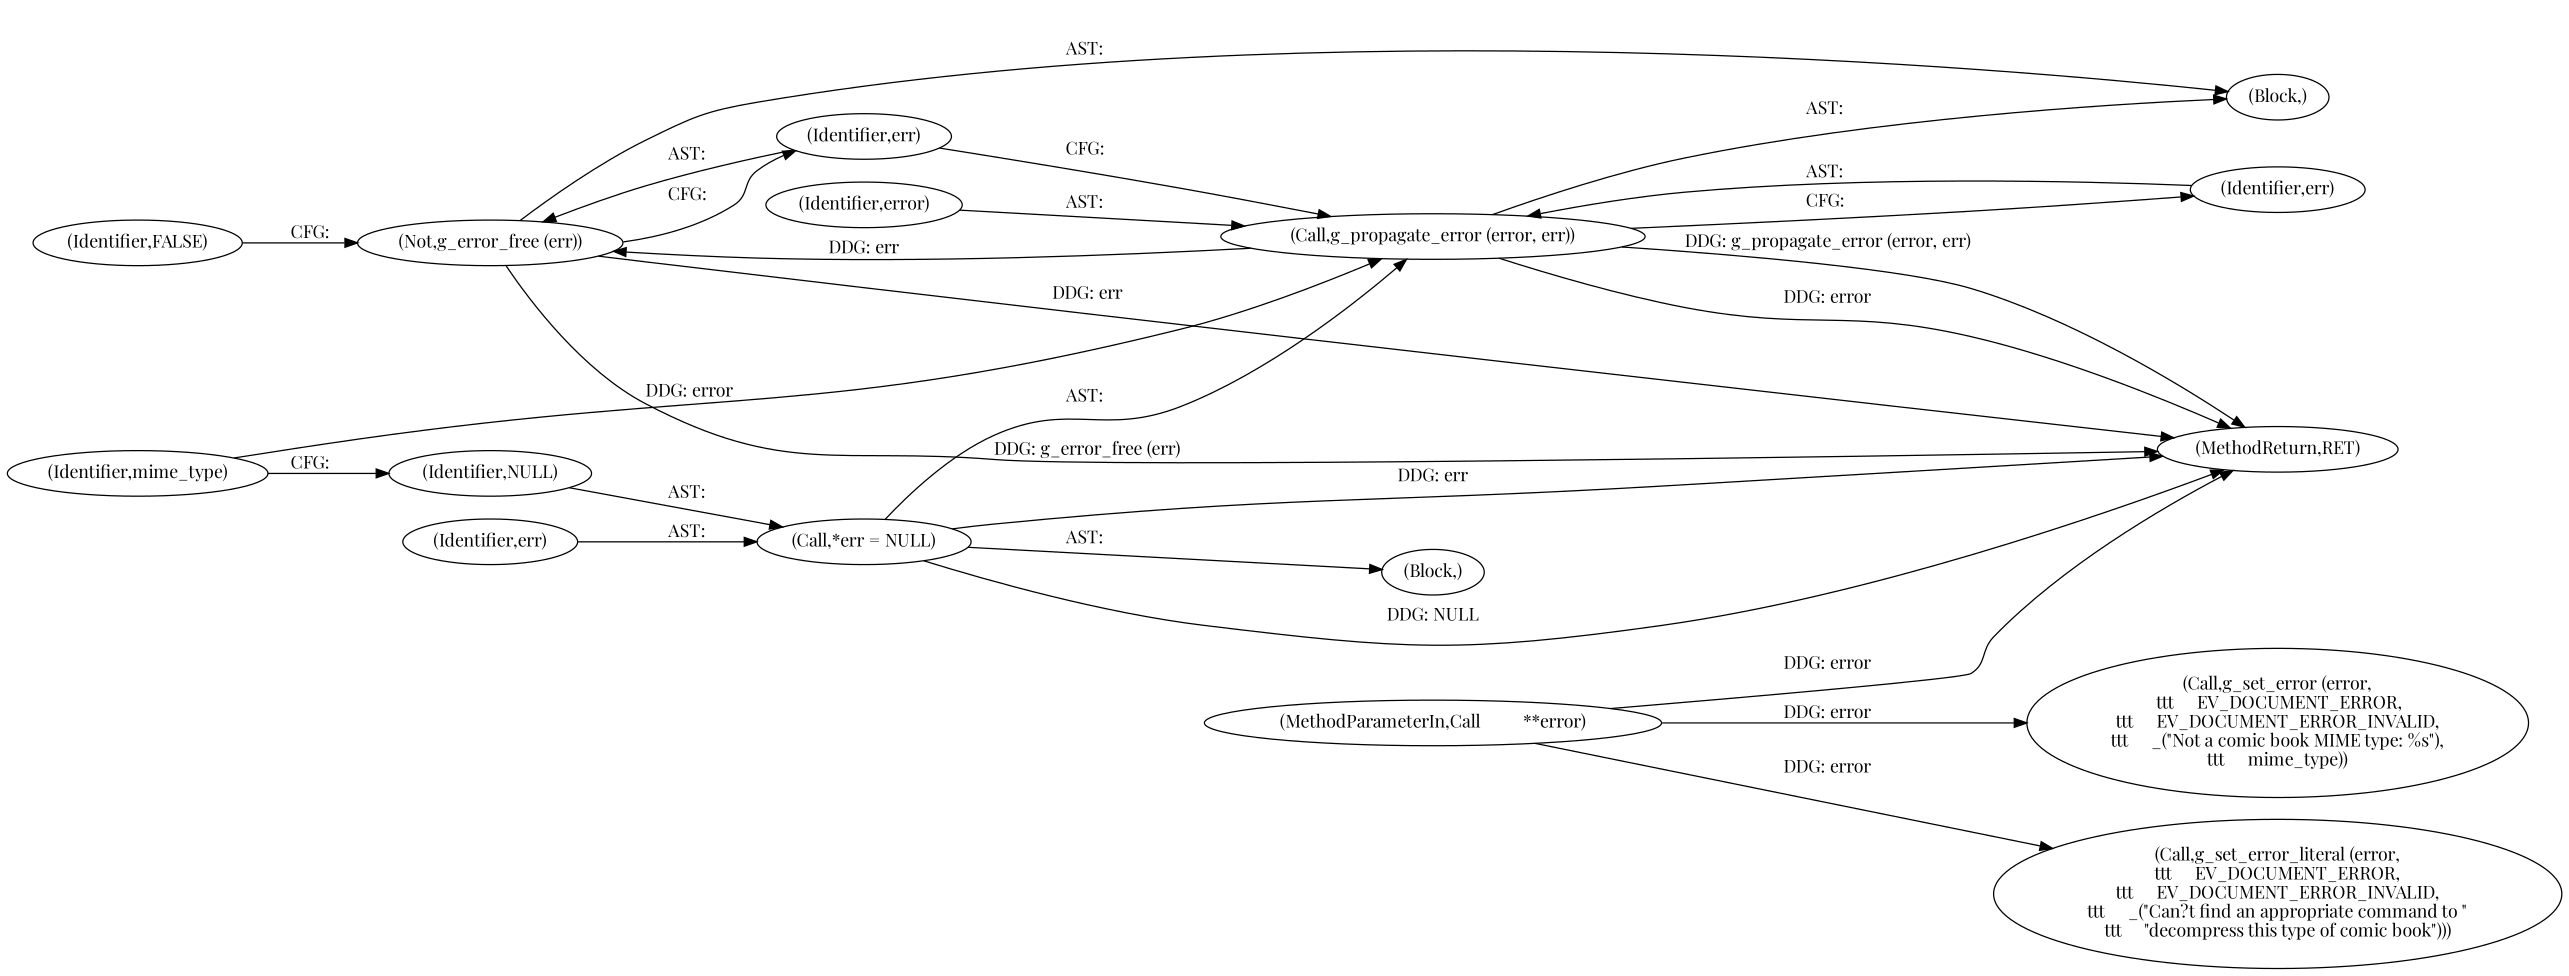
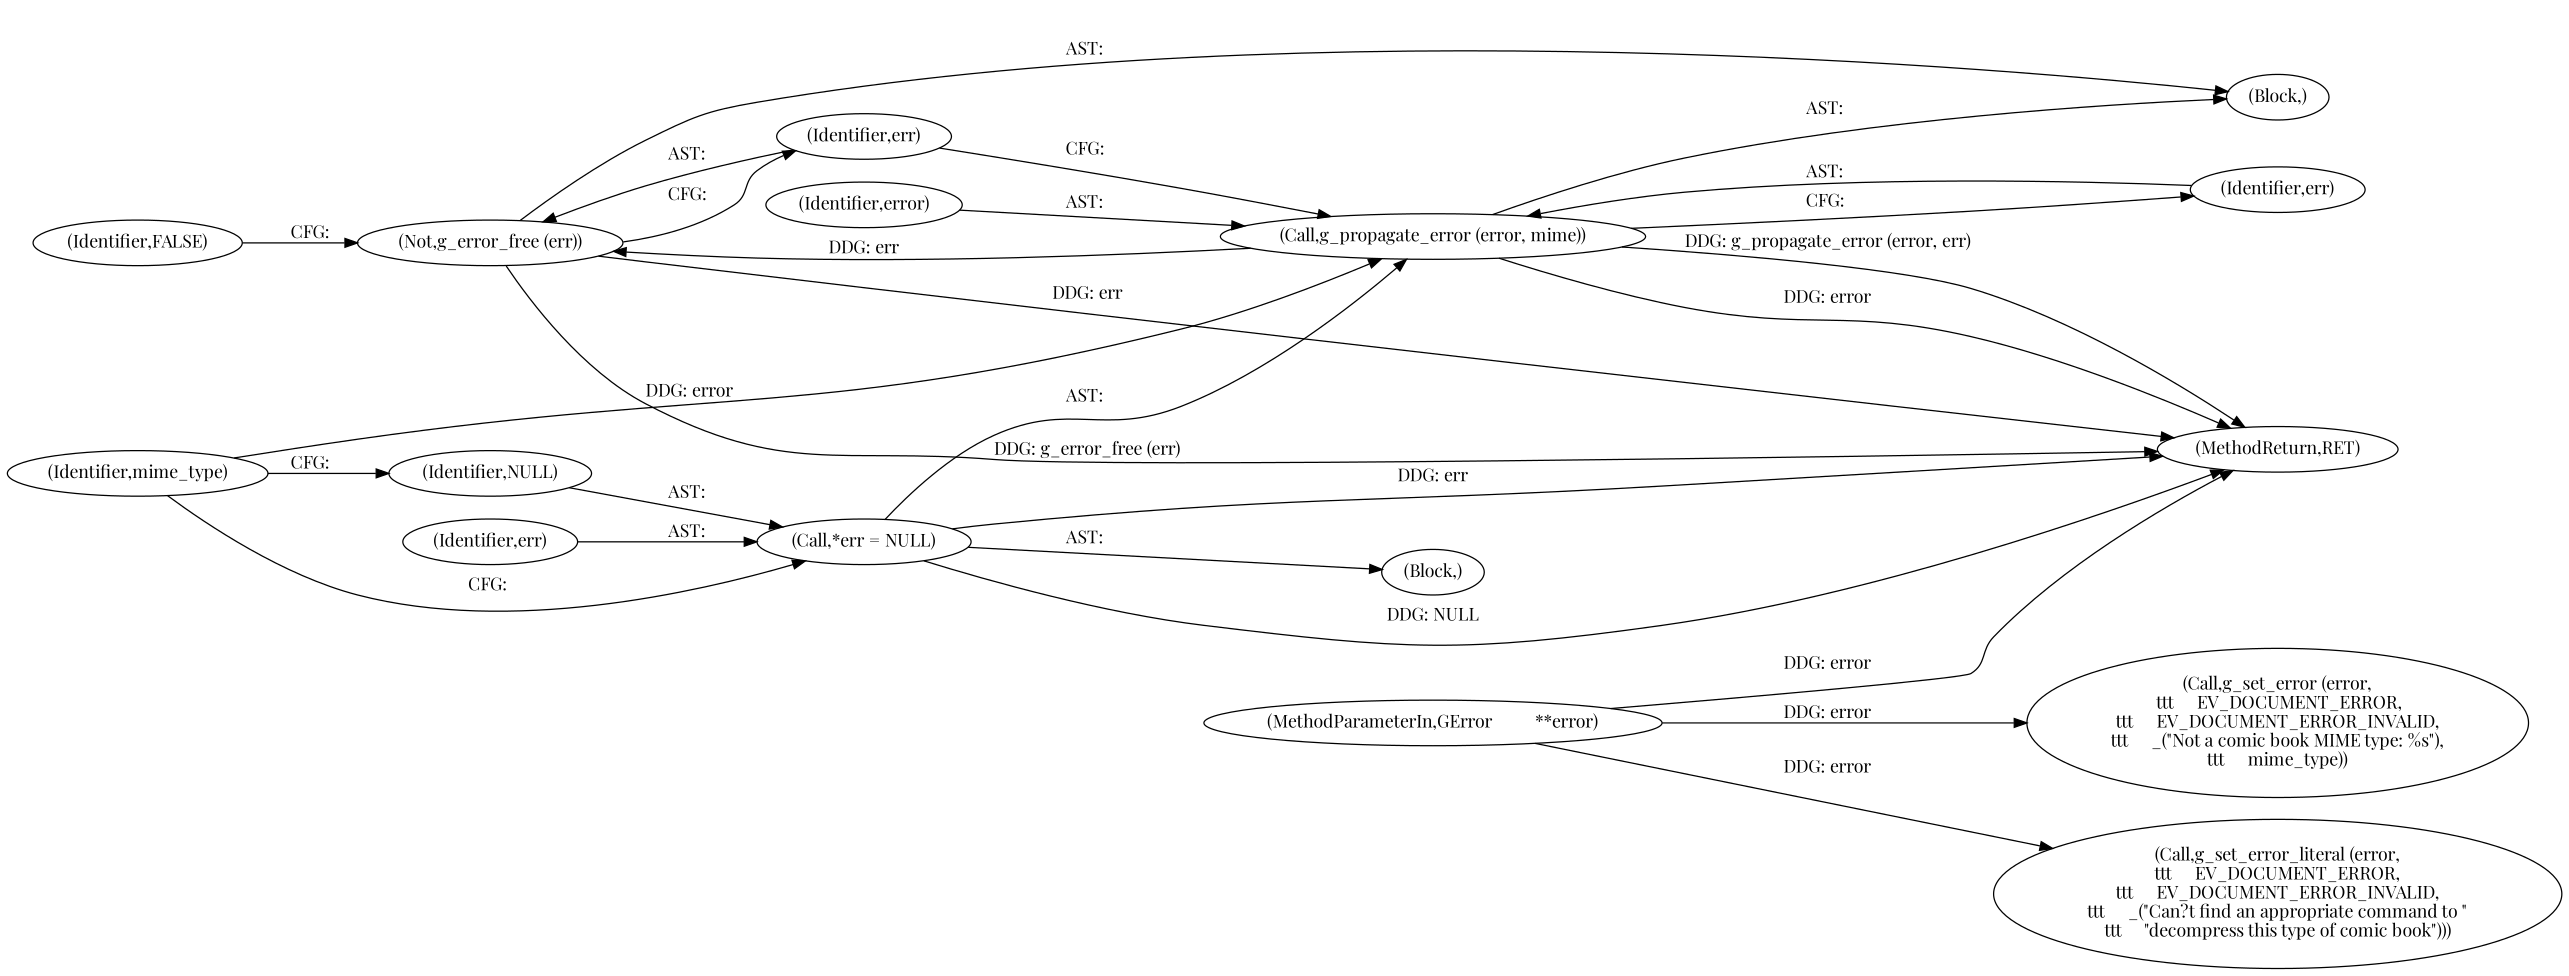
node "(Call,g_propagate_error (error, err))": label "(Call,g_propagate_error (error, err))" -> "(Call,g_propagate_error (error, mime))"
edge "(Identifier,mime_type)" -> "(Call,*err = NULL)": added, label "CFG:"
node "(MethodParameterIn,Call         **error)": label "(MethodParameterIn,Call         **error)" -> "(MethodParameterIn,GError         **error)"
